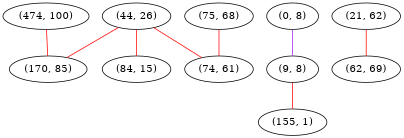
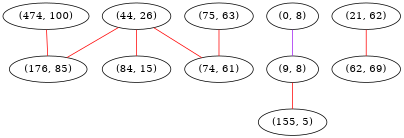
node "(75, 68)": label "(75, 68)" -> "(75, 63)"
node "(170, 85)": label "(170, 85)" -> "(176, 85)"
node "(155, 1)": label "(155, 1)" -> "(155, 5)"
